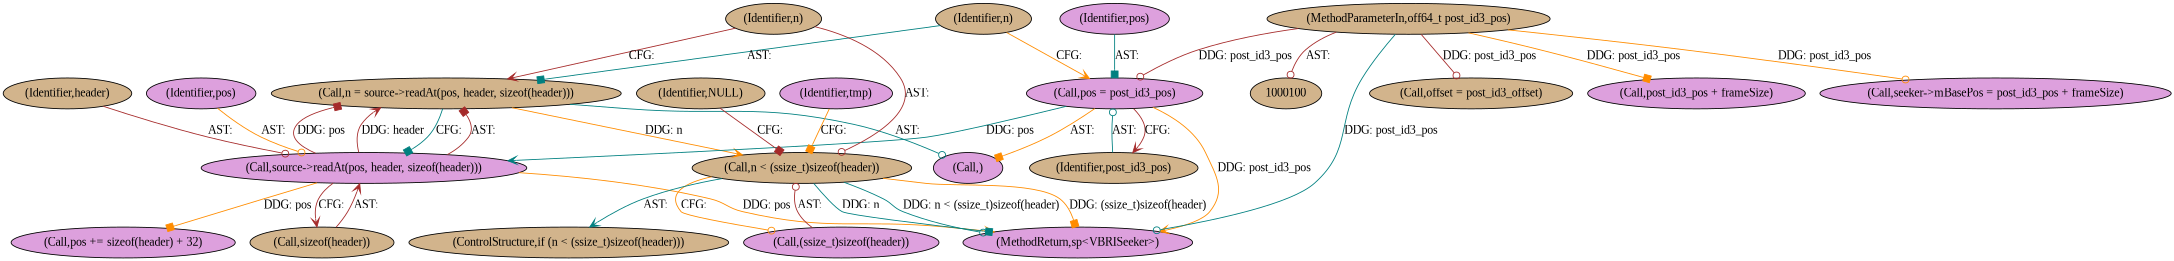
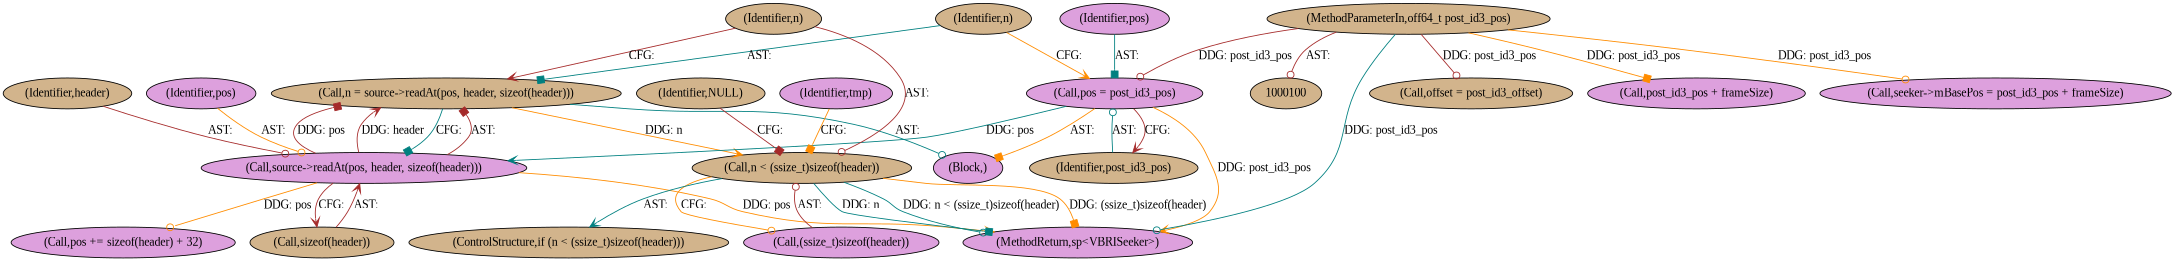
node "(Call,)": label "(Call,)" -> "(Block,)"
edge "(Call,source->readAt(pos, header, sizeof(header)))" -> "(Call,pos += sizeof(header) + 32)": arrowhead box -> odot
